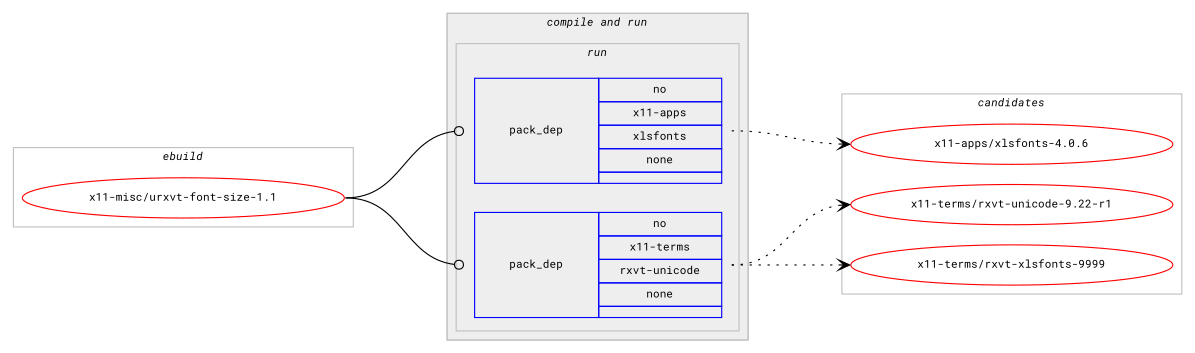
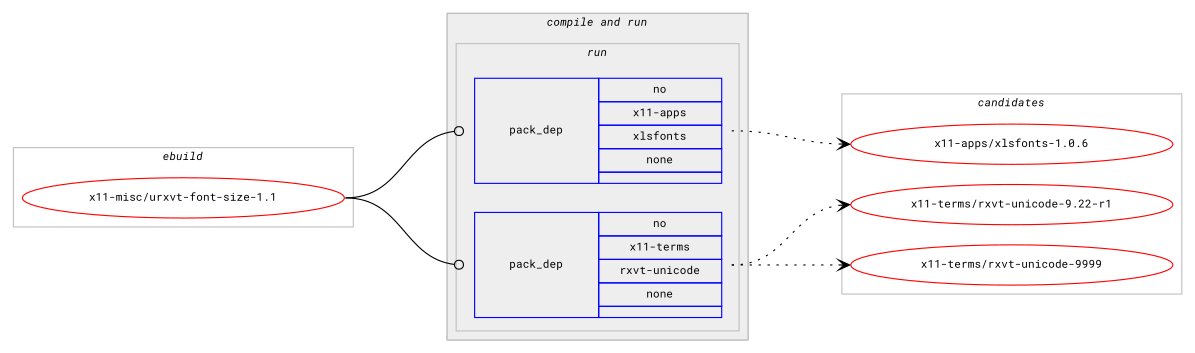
node "x11-apps/xlsfonts-4.0.6": label "x11-apps/xlsfonts-4.0.6" -> "x11-apps/xlsfonts-1.0.6"
node "x11-terms/rxvt-xlsfonts-9999": label "x11-terms/rxvt-xlsfonts-9999" -> "x11-terms/rxvt-unicode-9999"
